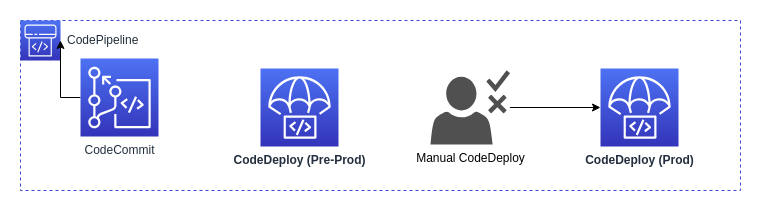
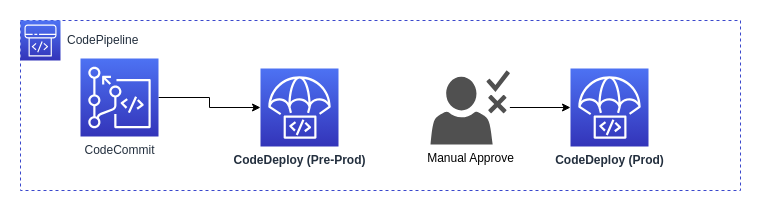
edge "CodeCommit" -> "CodePipeline": now "CodeCommit" -> "CodeDeploy (Pre-Prod)"
node "CodeDeploy (Prod)": moved (640, 108) -> (610, 108)
node "Manual CodeDeploy": label "Manual CodeDeploy" -> "Manual Approve"
